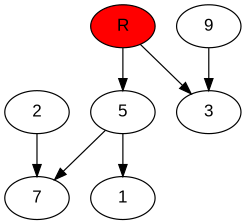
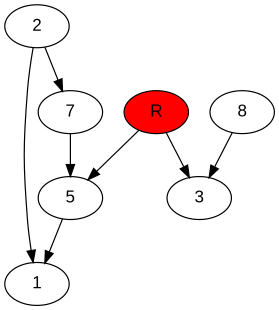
node "9": label "9" -> "8"
edge "2" -> "1": added
edge "5" -> "7": reversed
